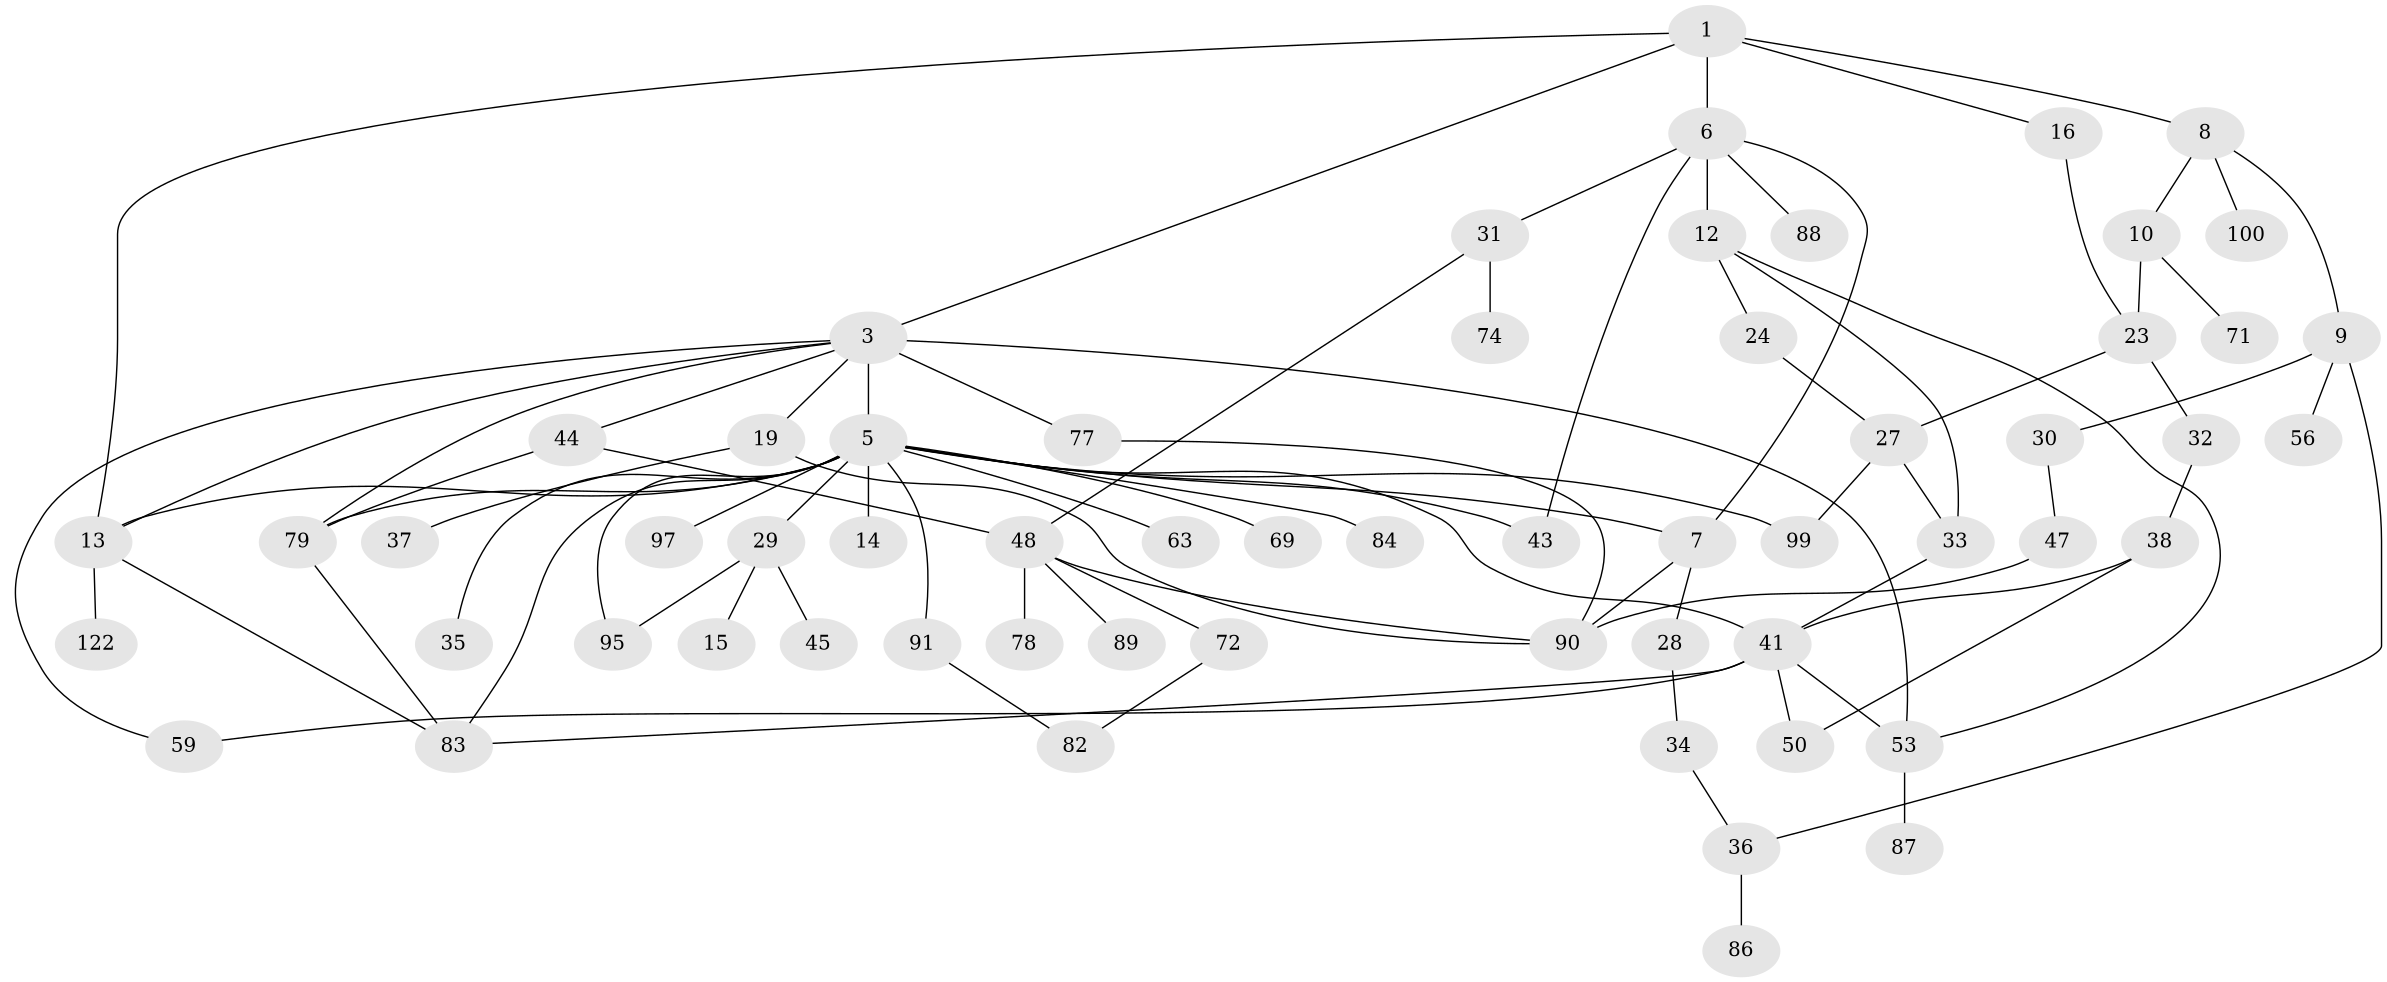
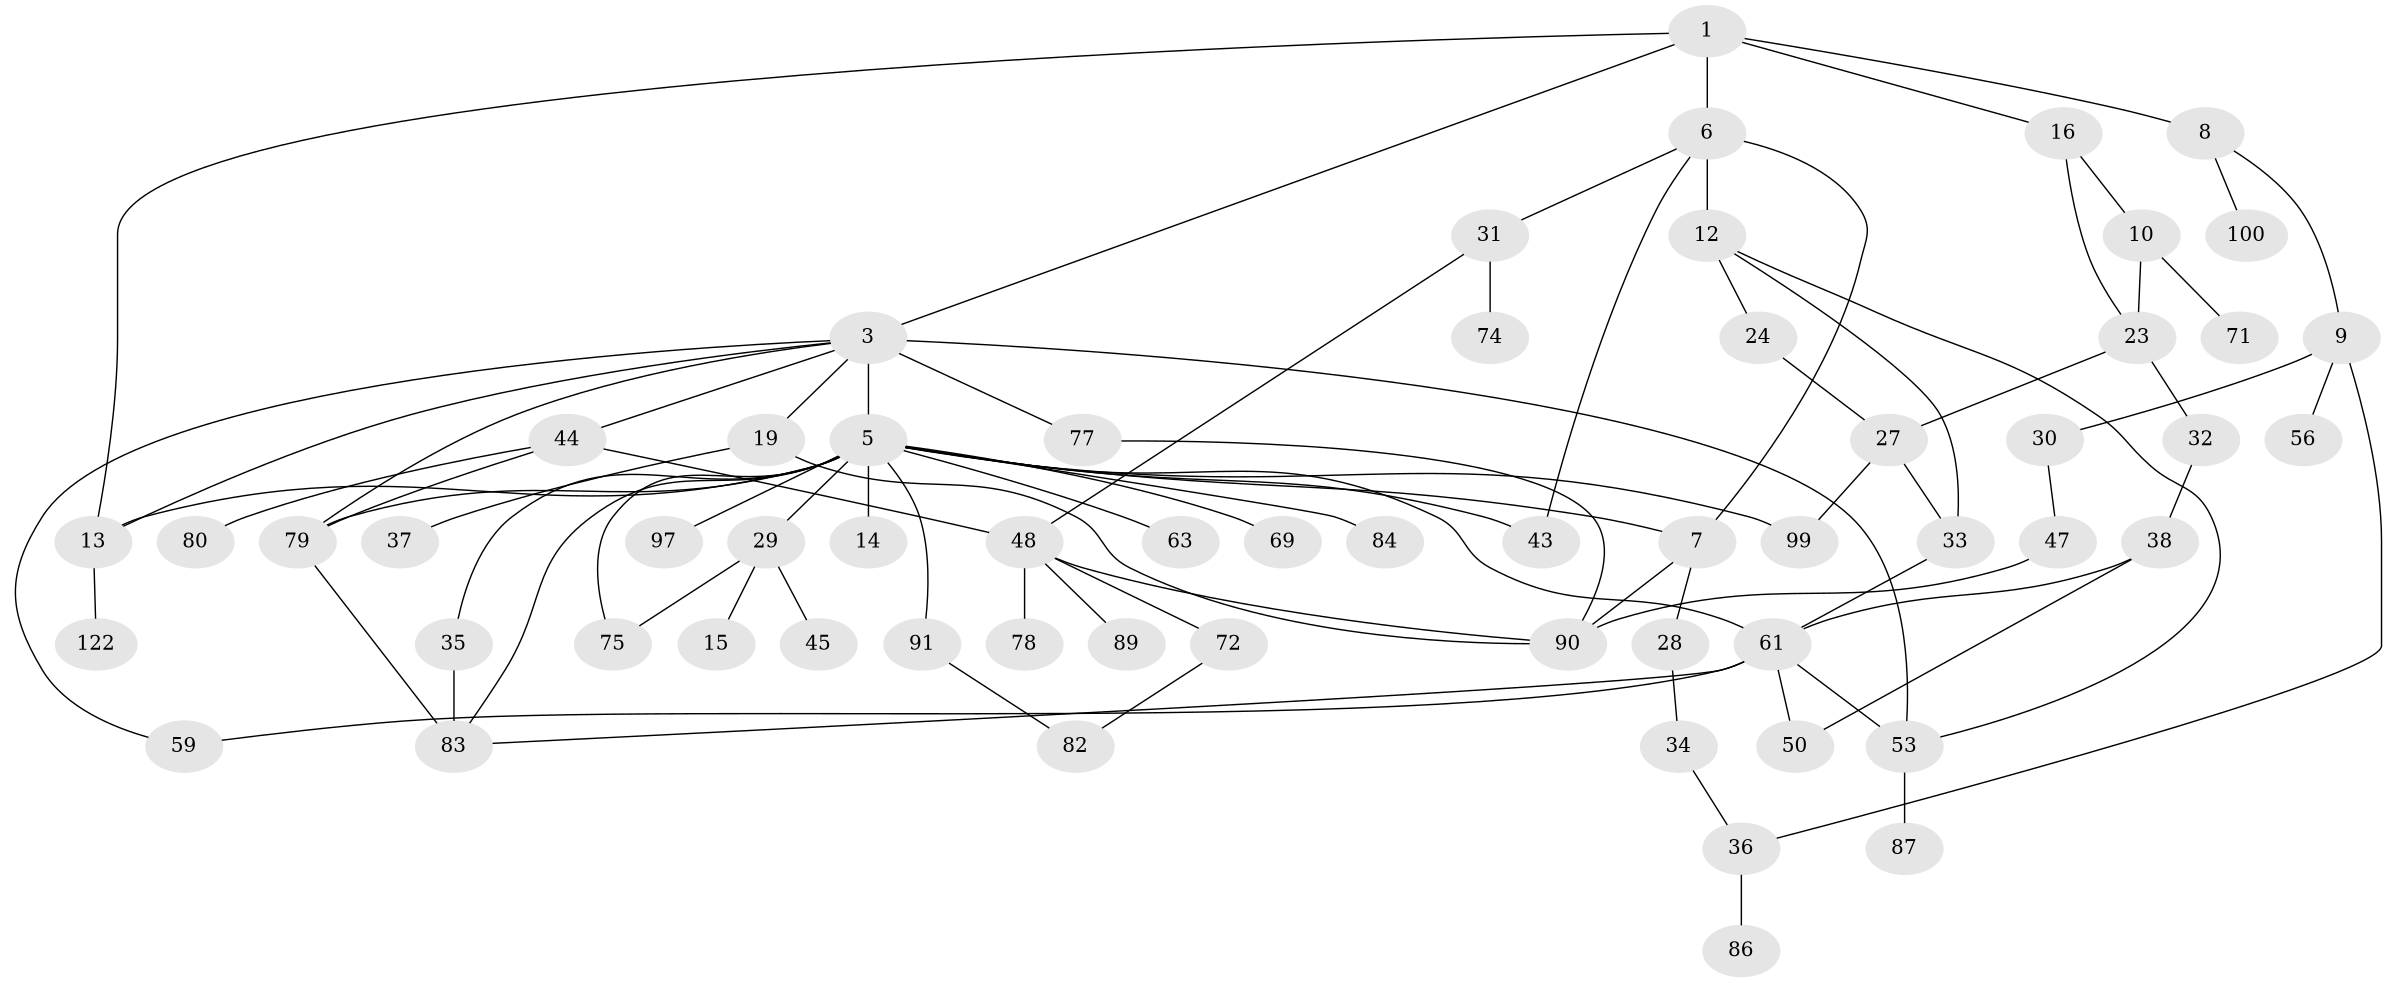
edge "8" -- "10": now "16" -- "10"
node "88": removed
node "80": added
node "95": label "95" -> "75"
node "41": label "41" -> "61"
edge "13" -- "83": now "35" -- "83"
